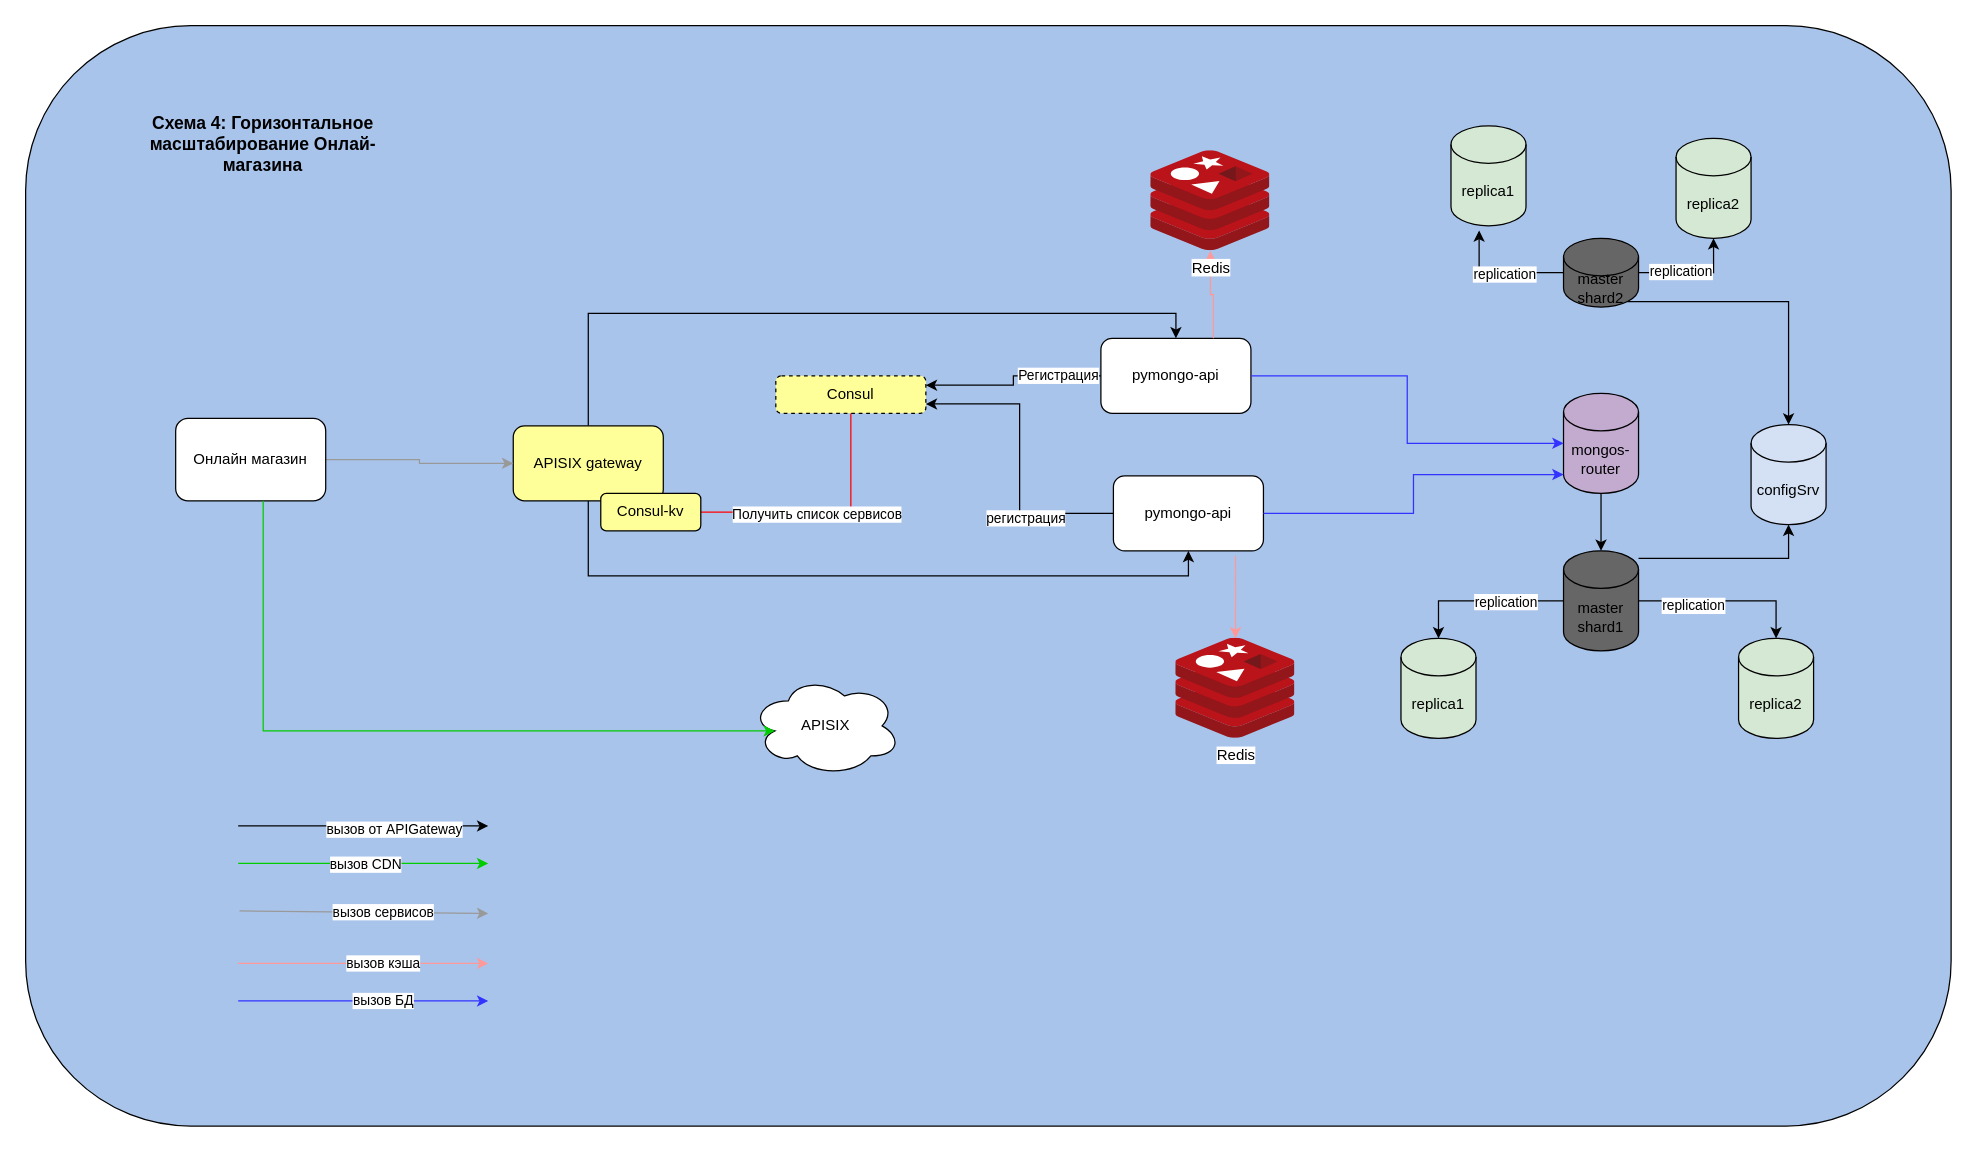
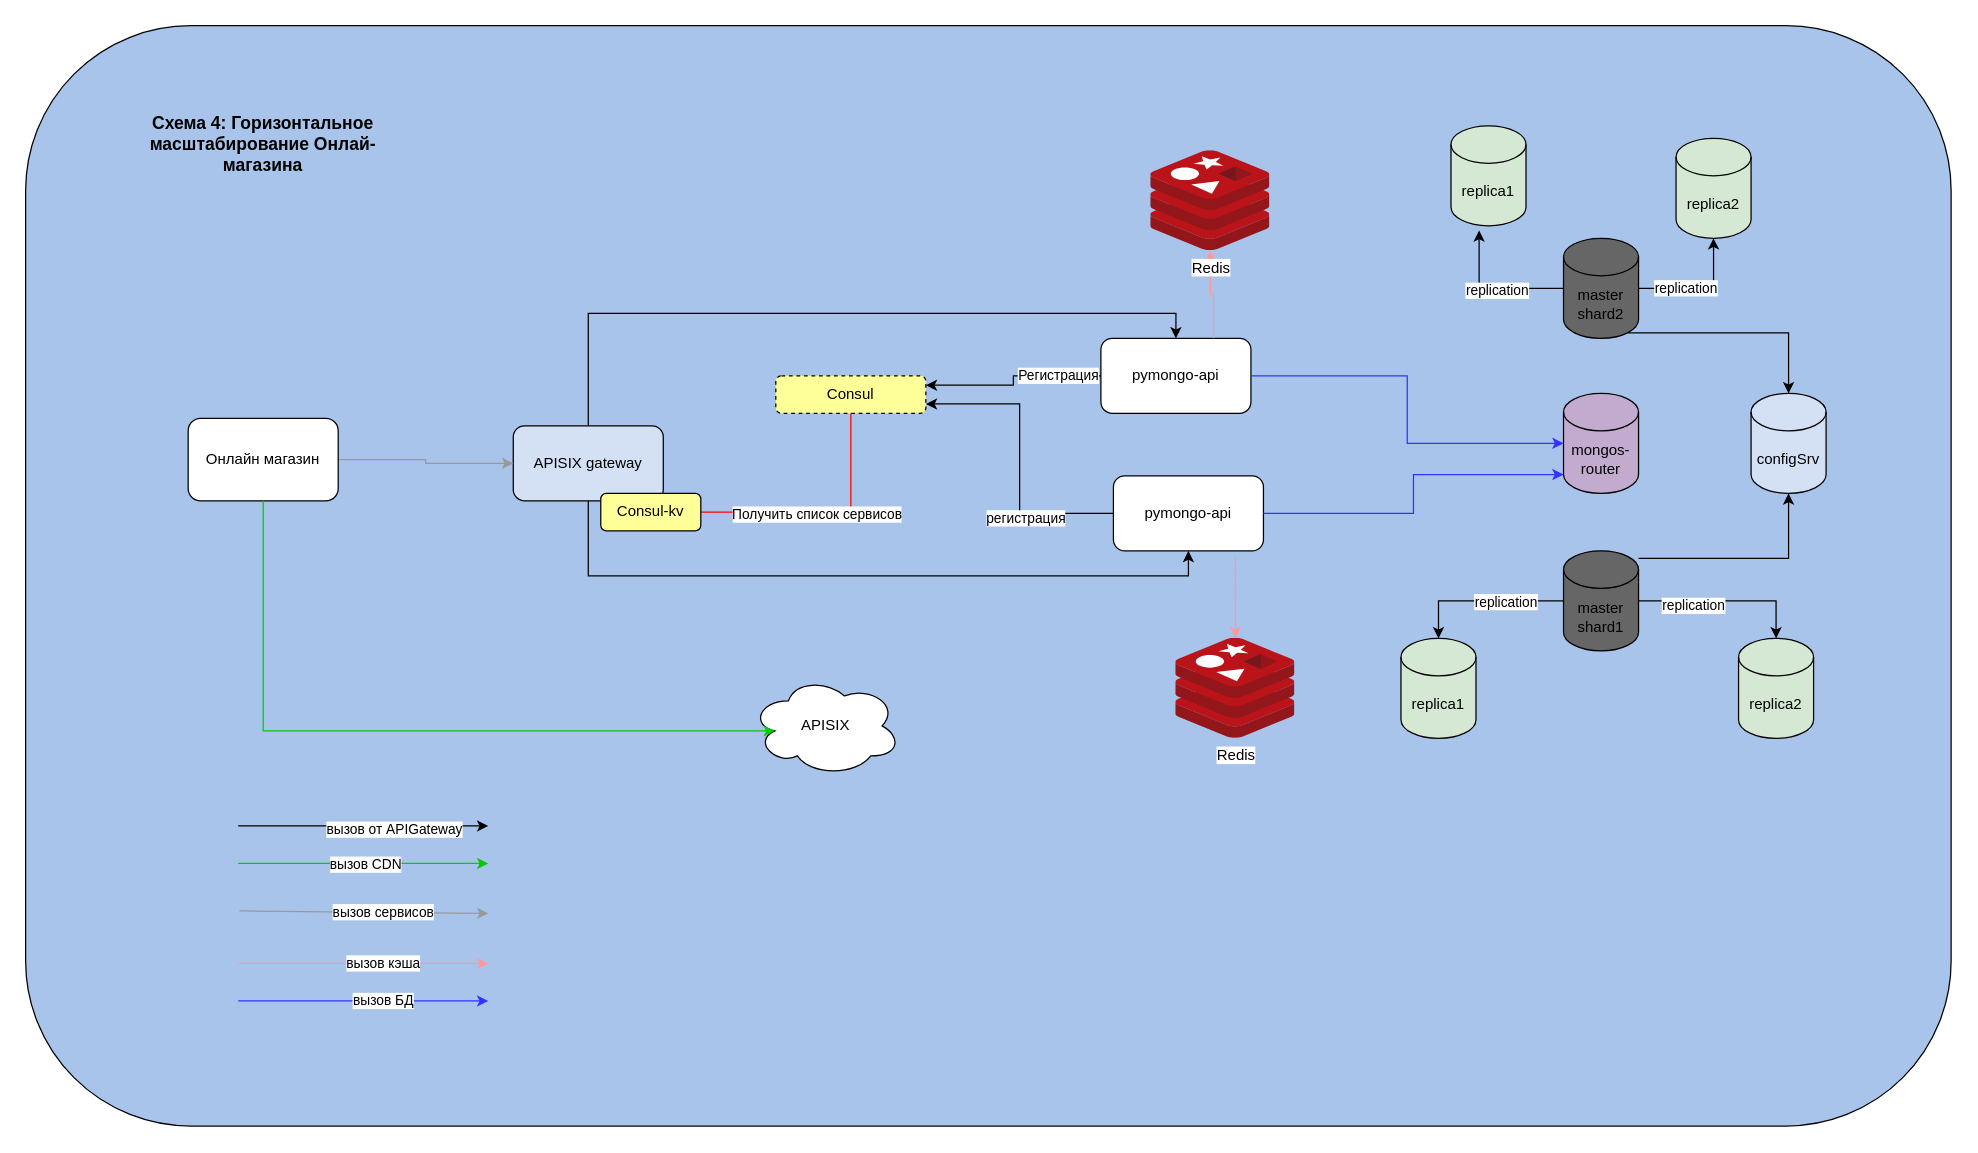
node "master shard2": size 75x69 -> 75x100
node "Онлайн магазин": moved (251, 459) -> (263, 459)
node "APISIX gateway": fillcolor #ffff99 -> #d4e1f5
node "configSrv": moved (1788, 474) -> (1788, 443)
edge "mongos-router" -> "master shard1": removed
